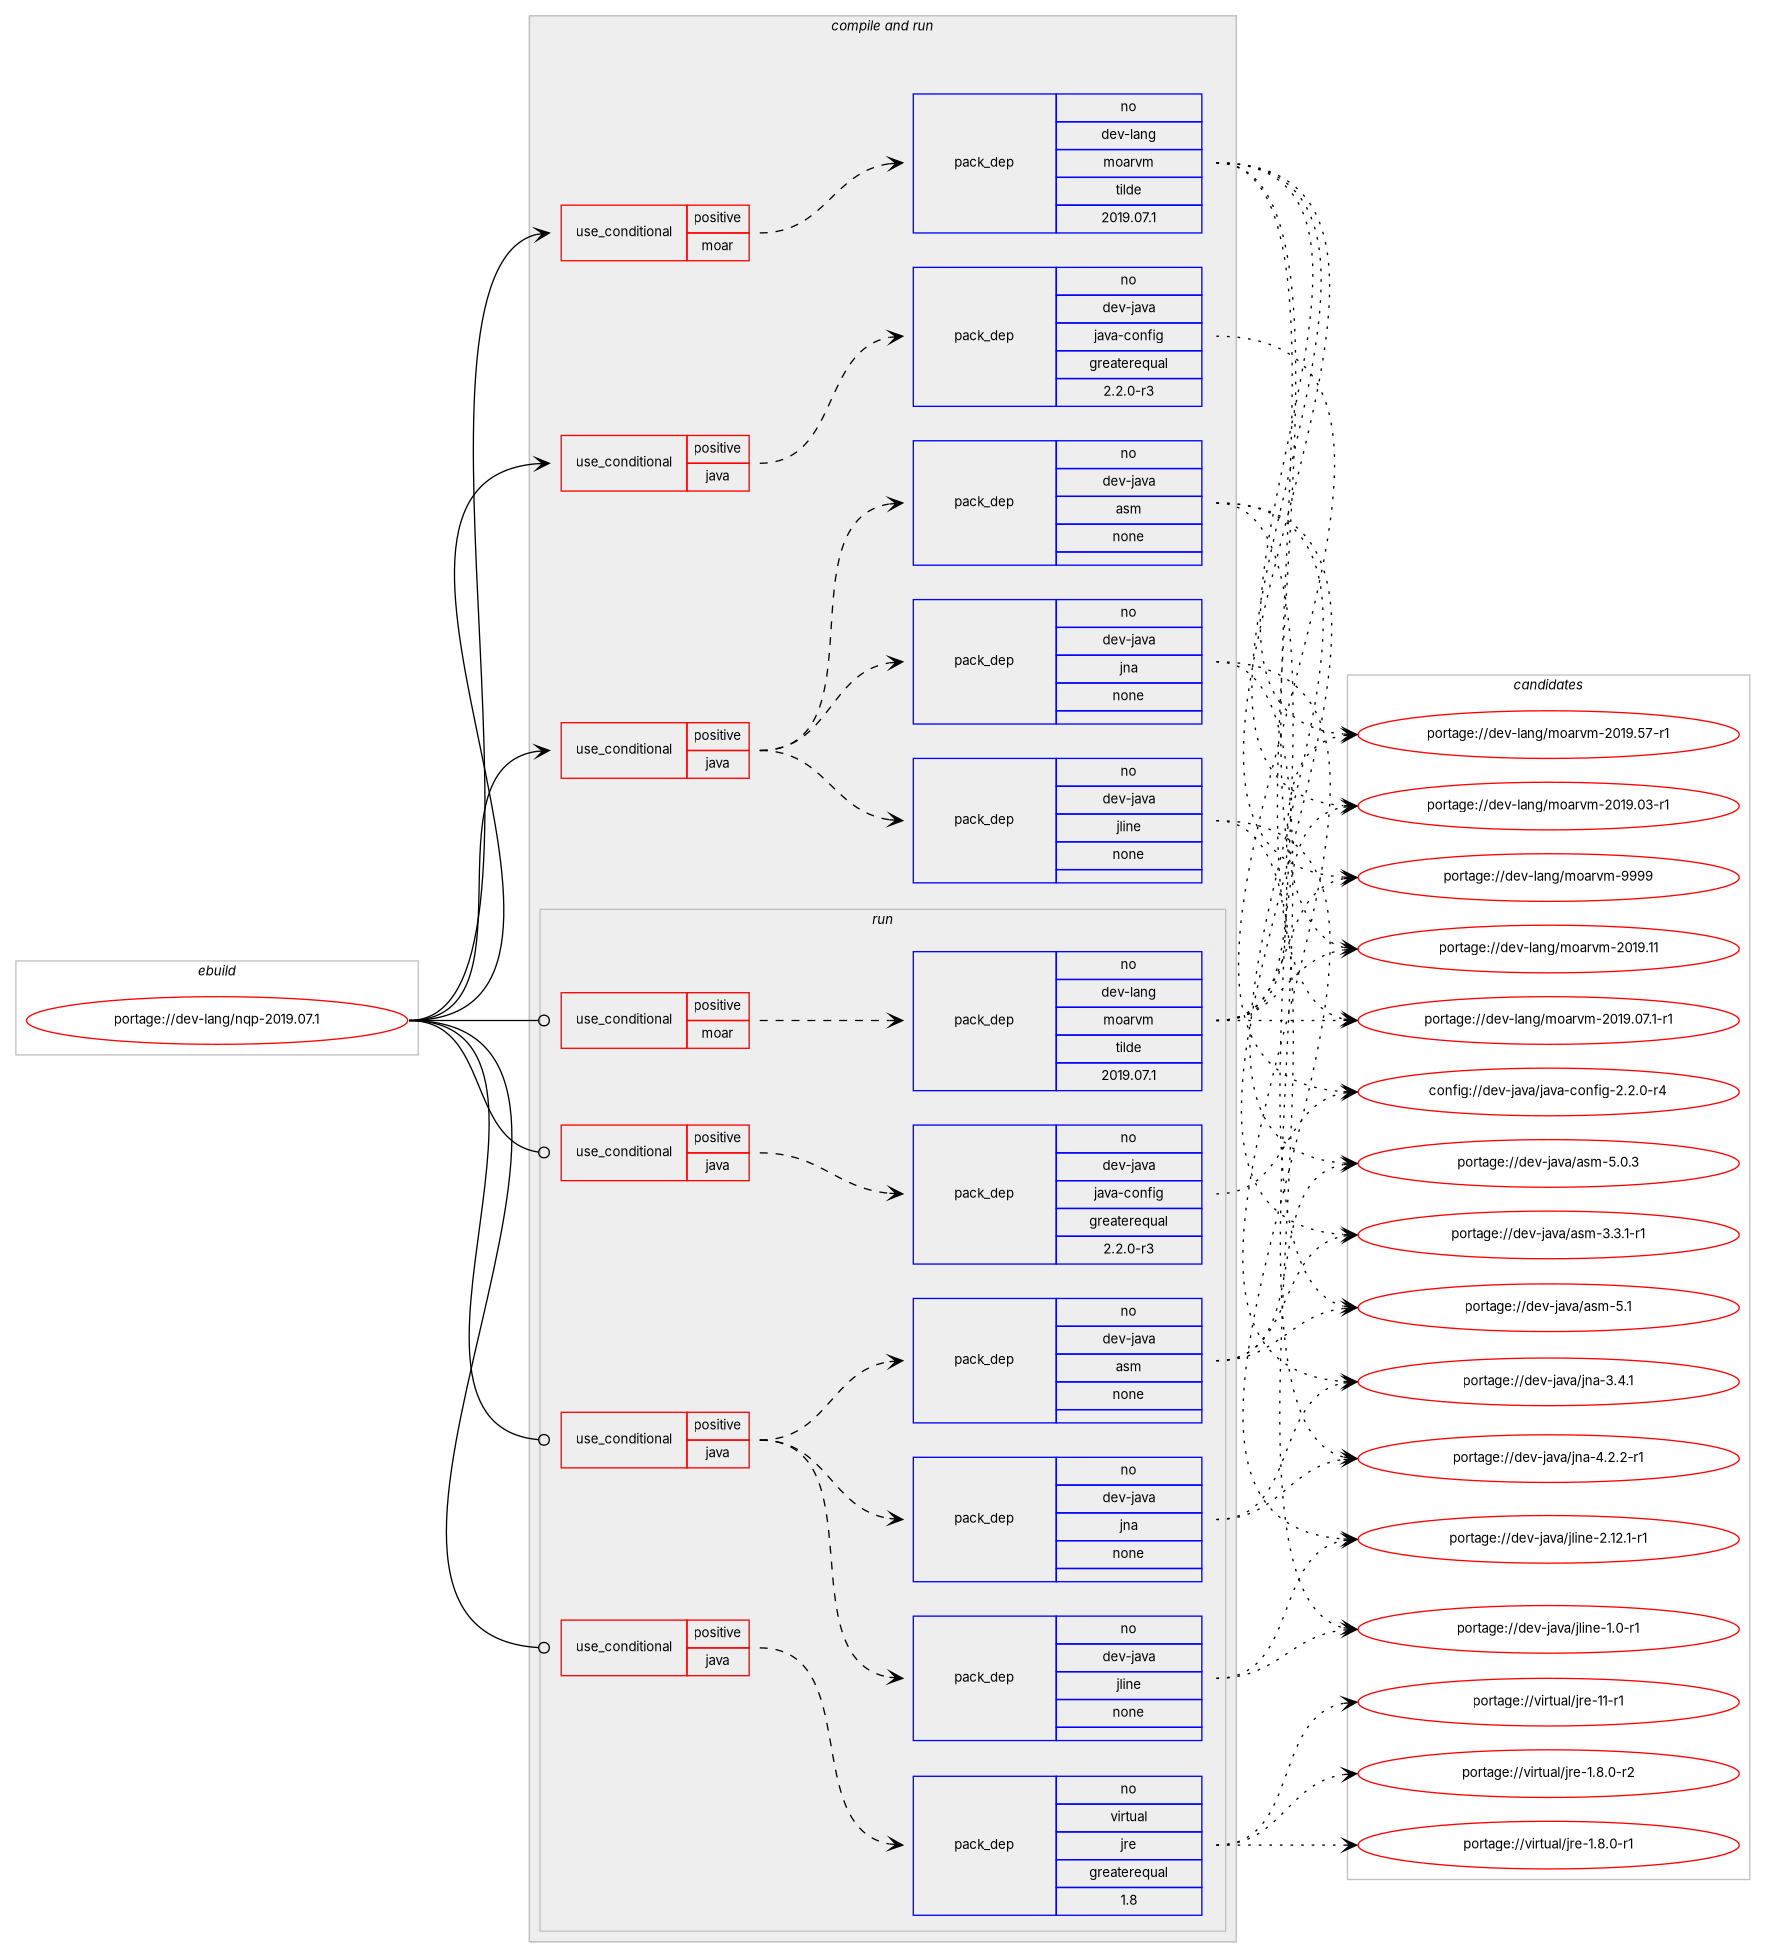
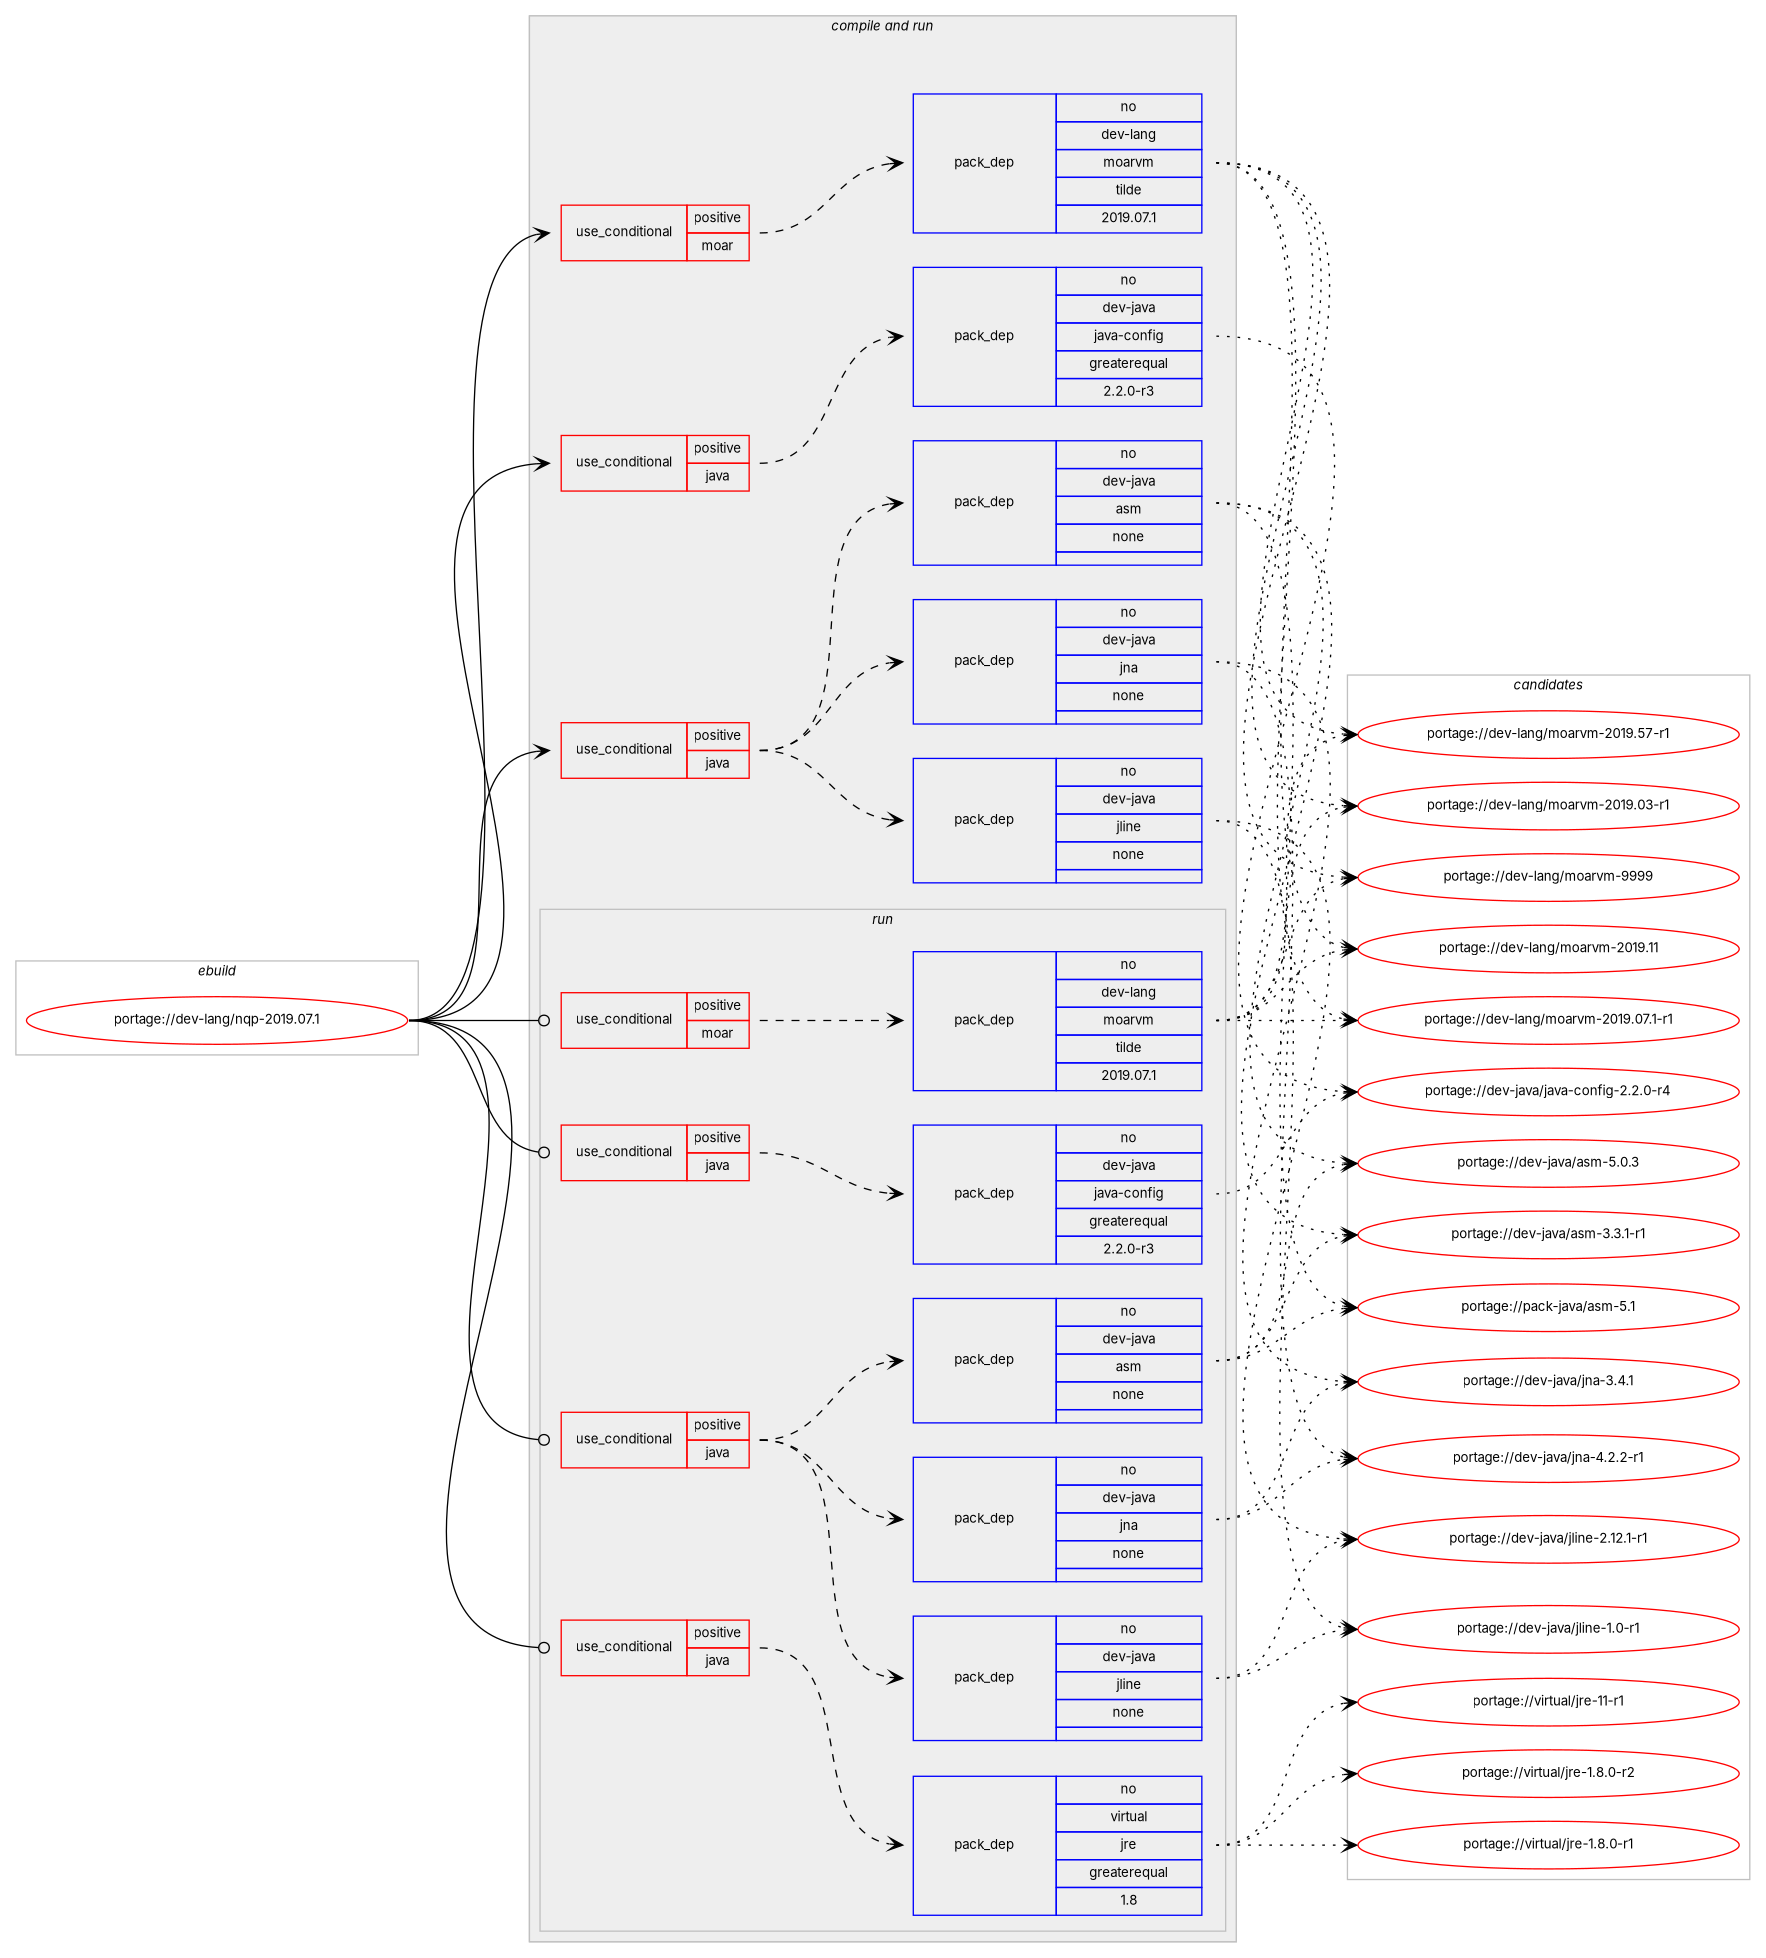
node "config://dev-java/java-config-2.2.0-r4": label "config://dev-java/java-config-2.2.0-r4" -> "portage://dev-java/java-config-2.2.0-r4"
node "portage://dev-java/asm-5.1": label "portage://dev-java/asm-5.1" -> "portage://pack-java/asm-5.1"
